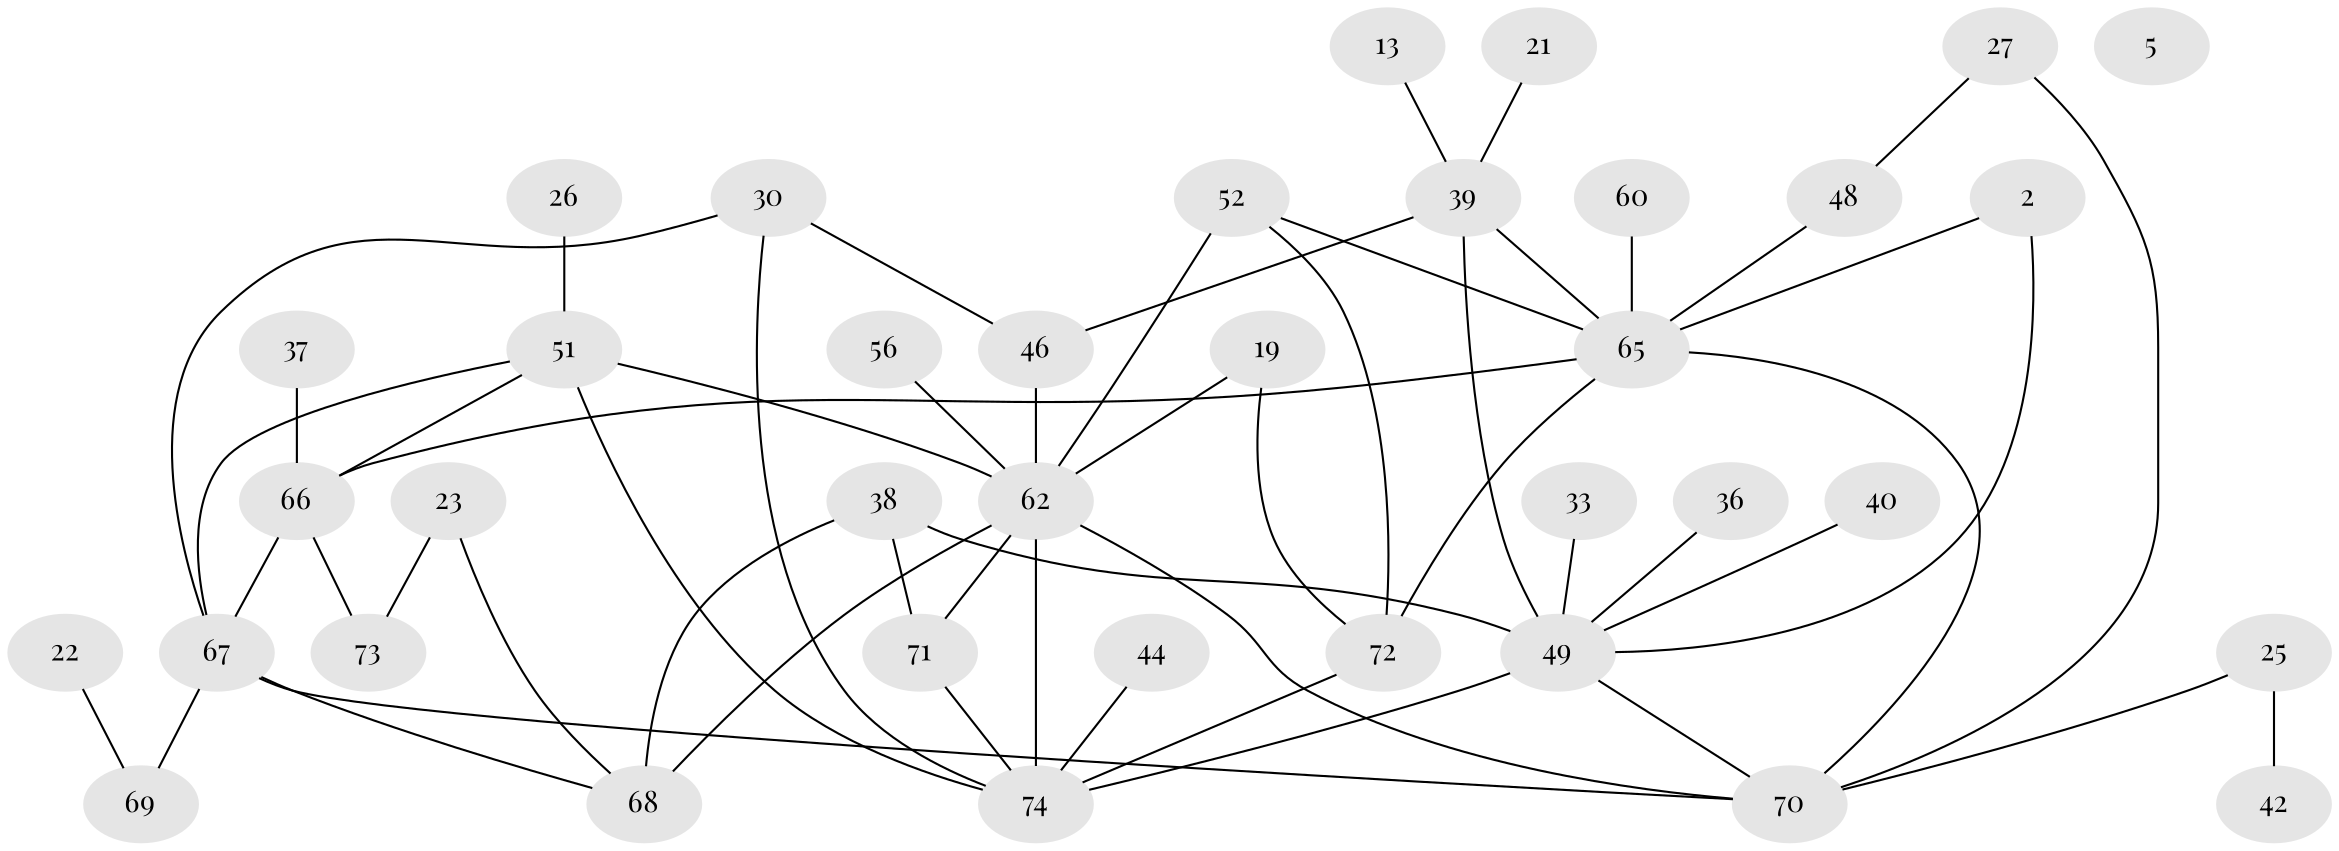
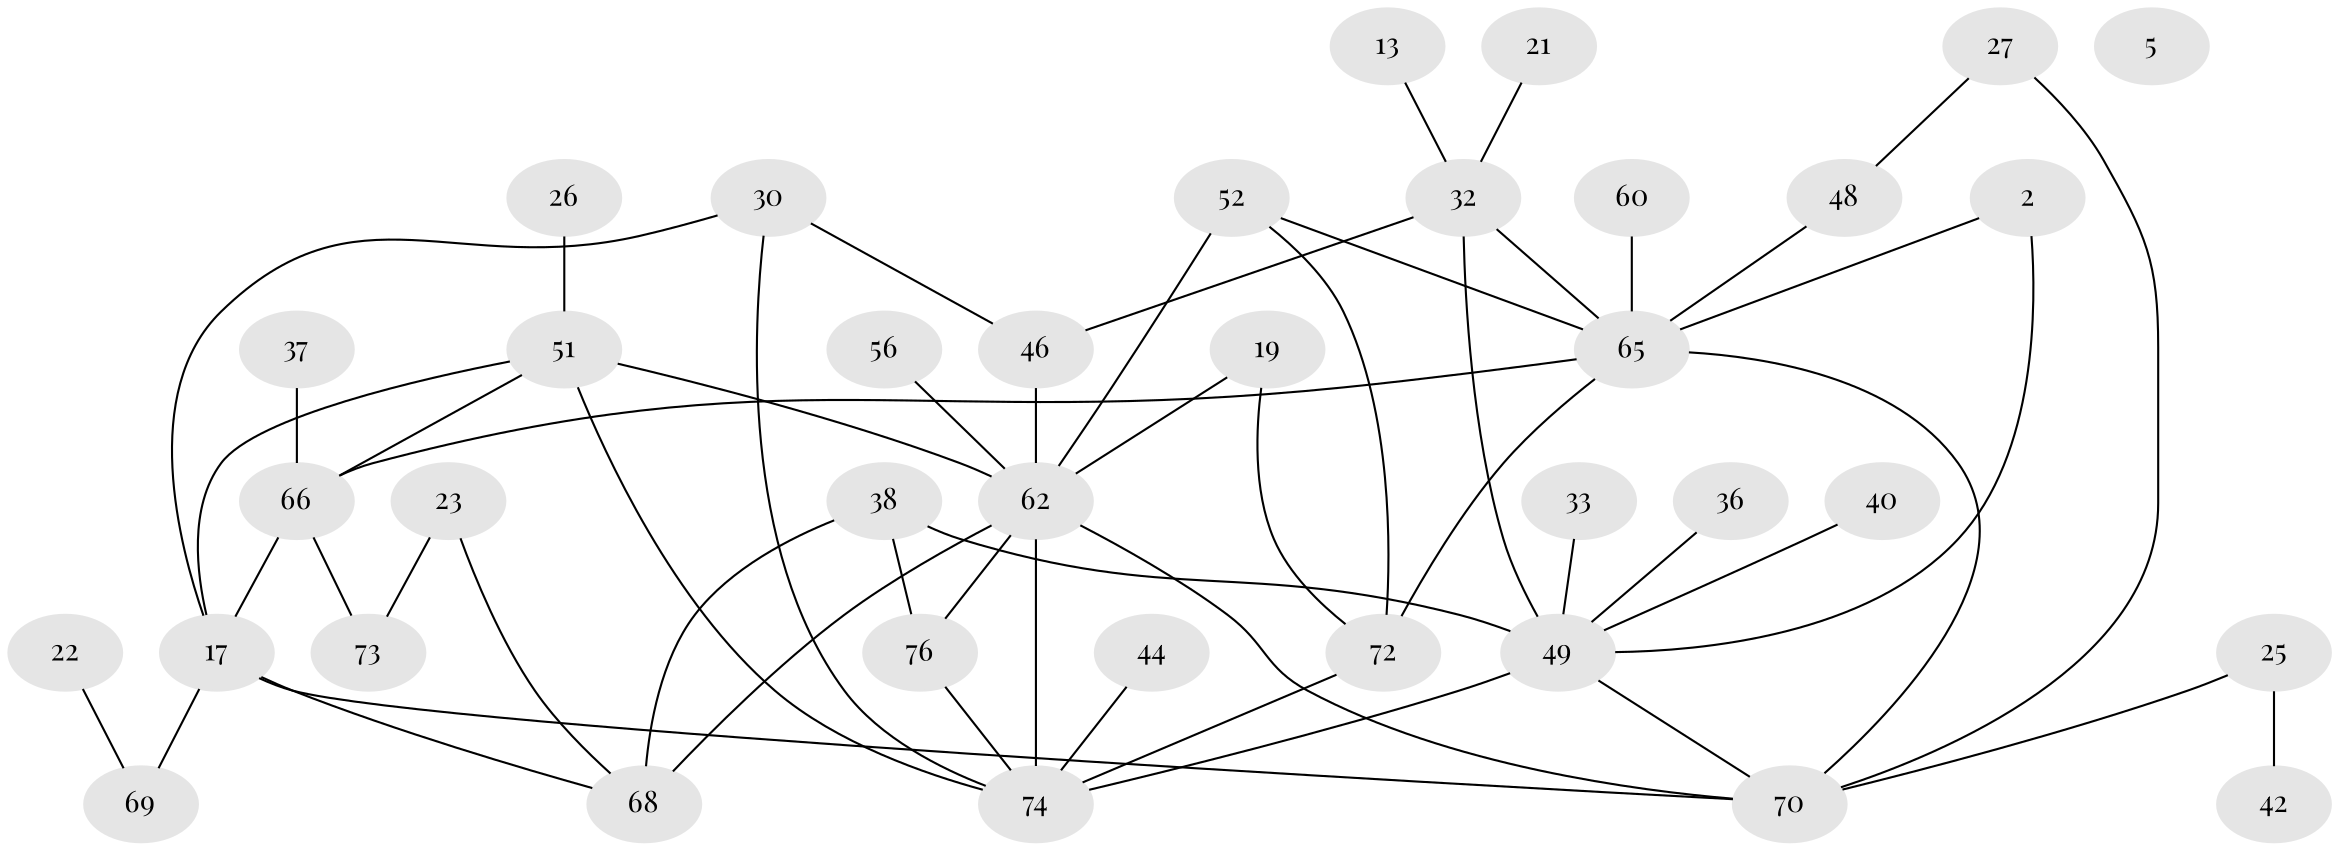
node "39": label "39" -> "32"
node "67": label "67" -> "17"
node "71": label "71" -> "76"
